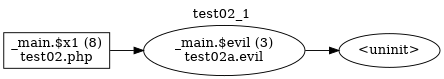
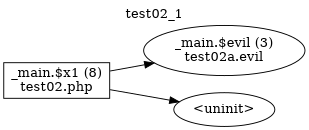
edge "_main.$evil (3) test02a.evil" -> "<uninit>": now "_main.$x1 (8) test02.php" -> "<uninit>"
